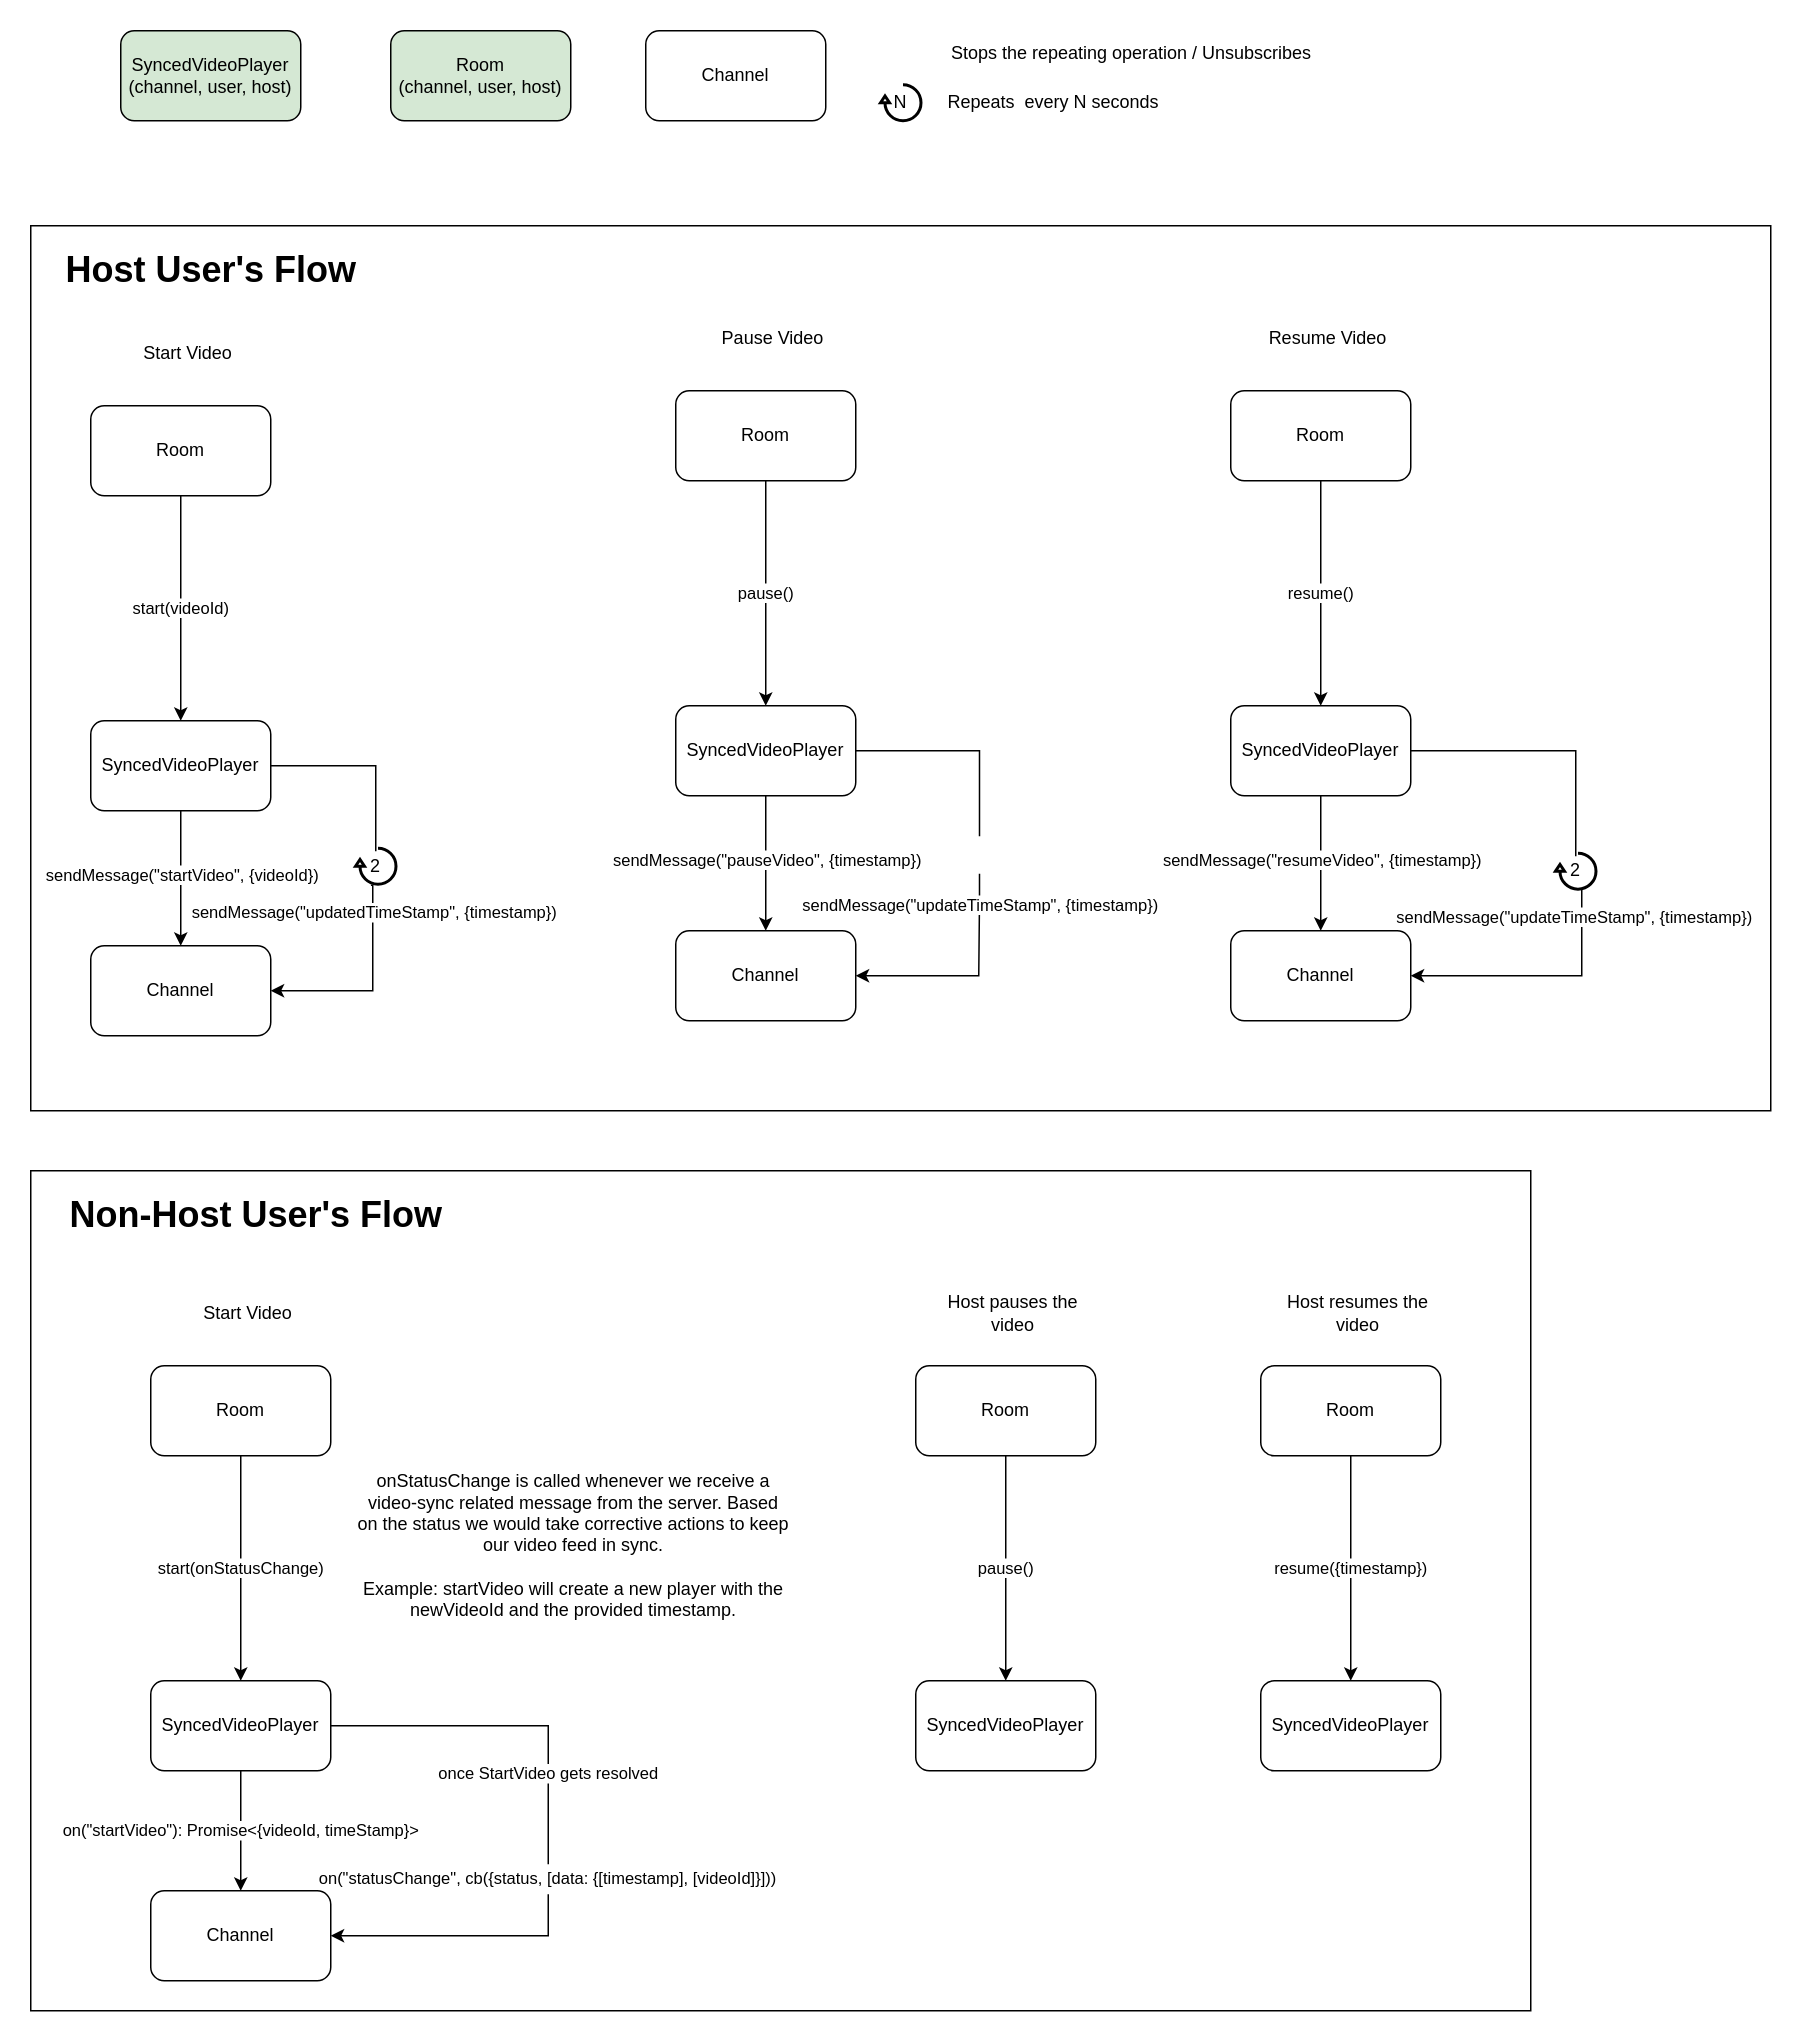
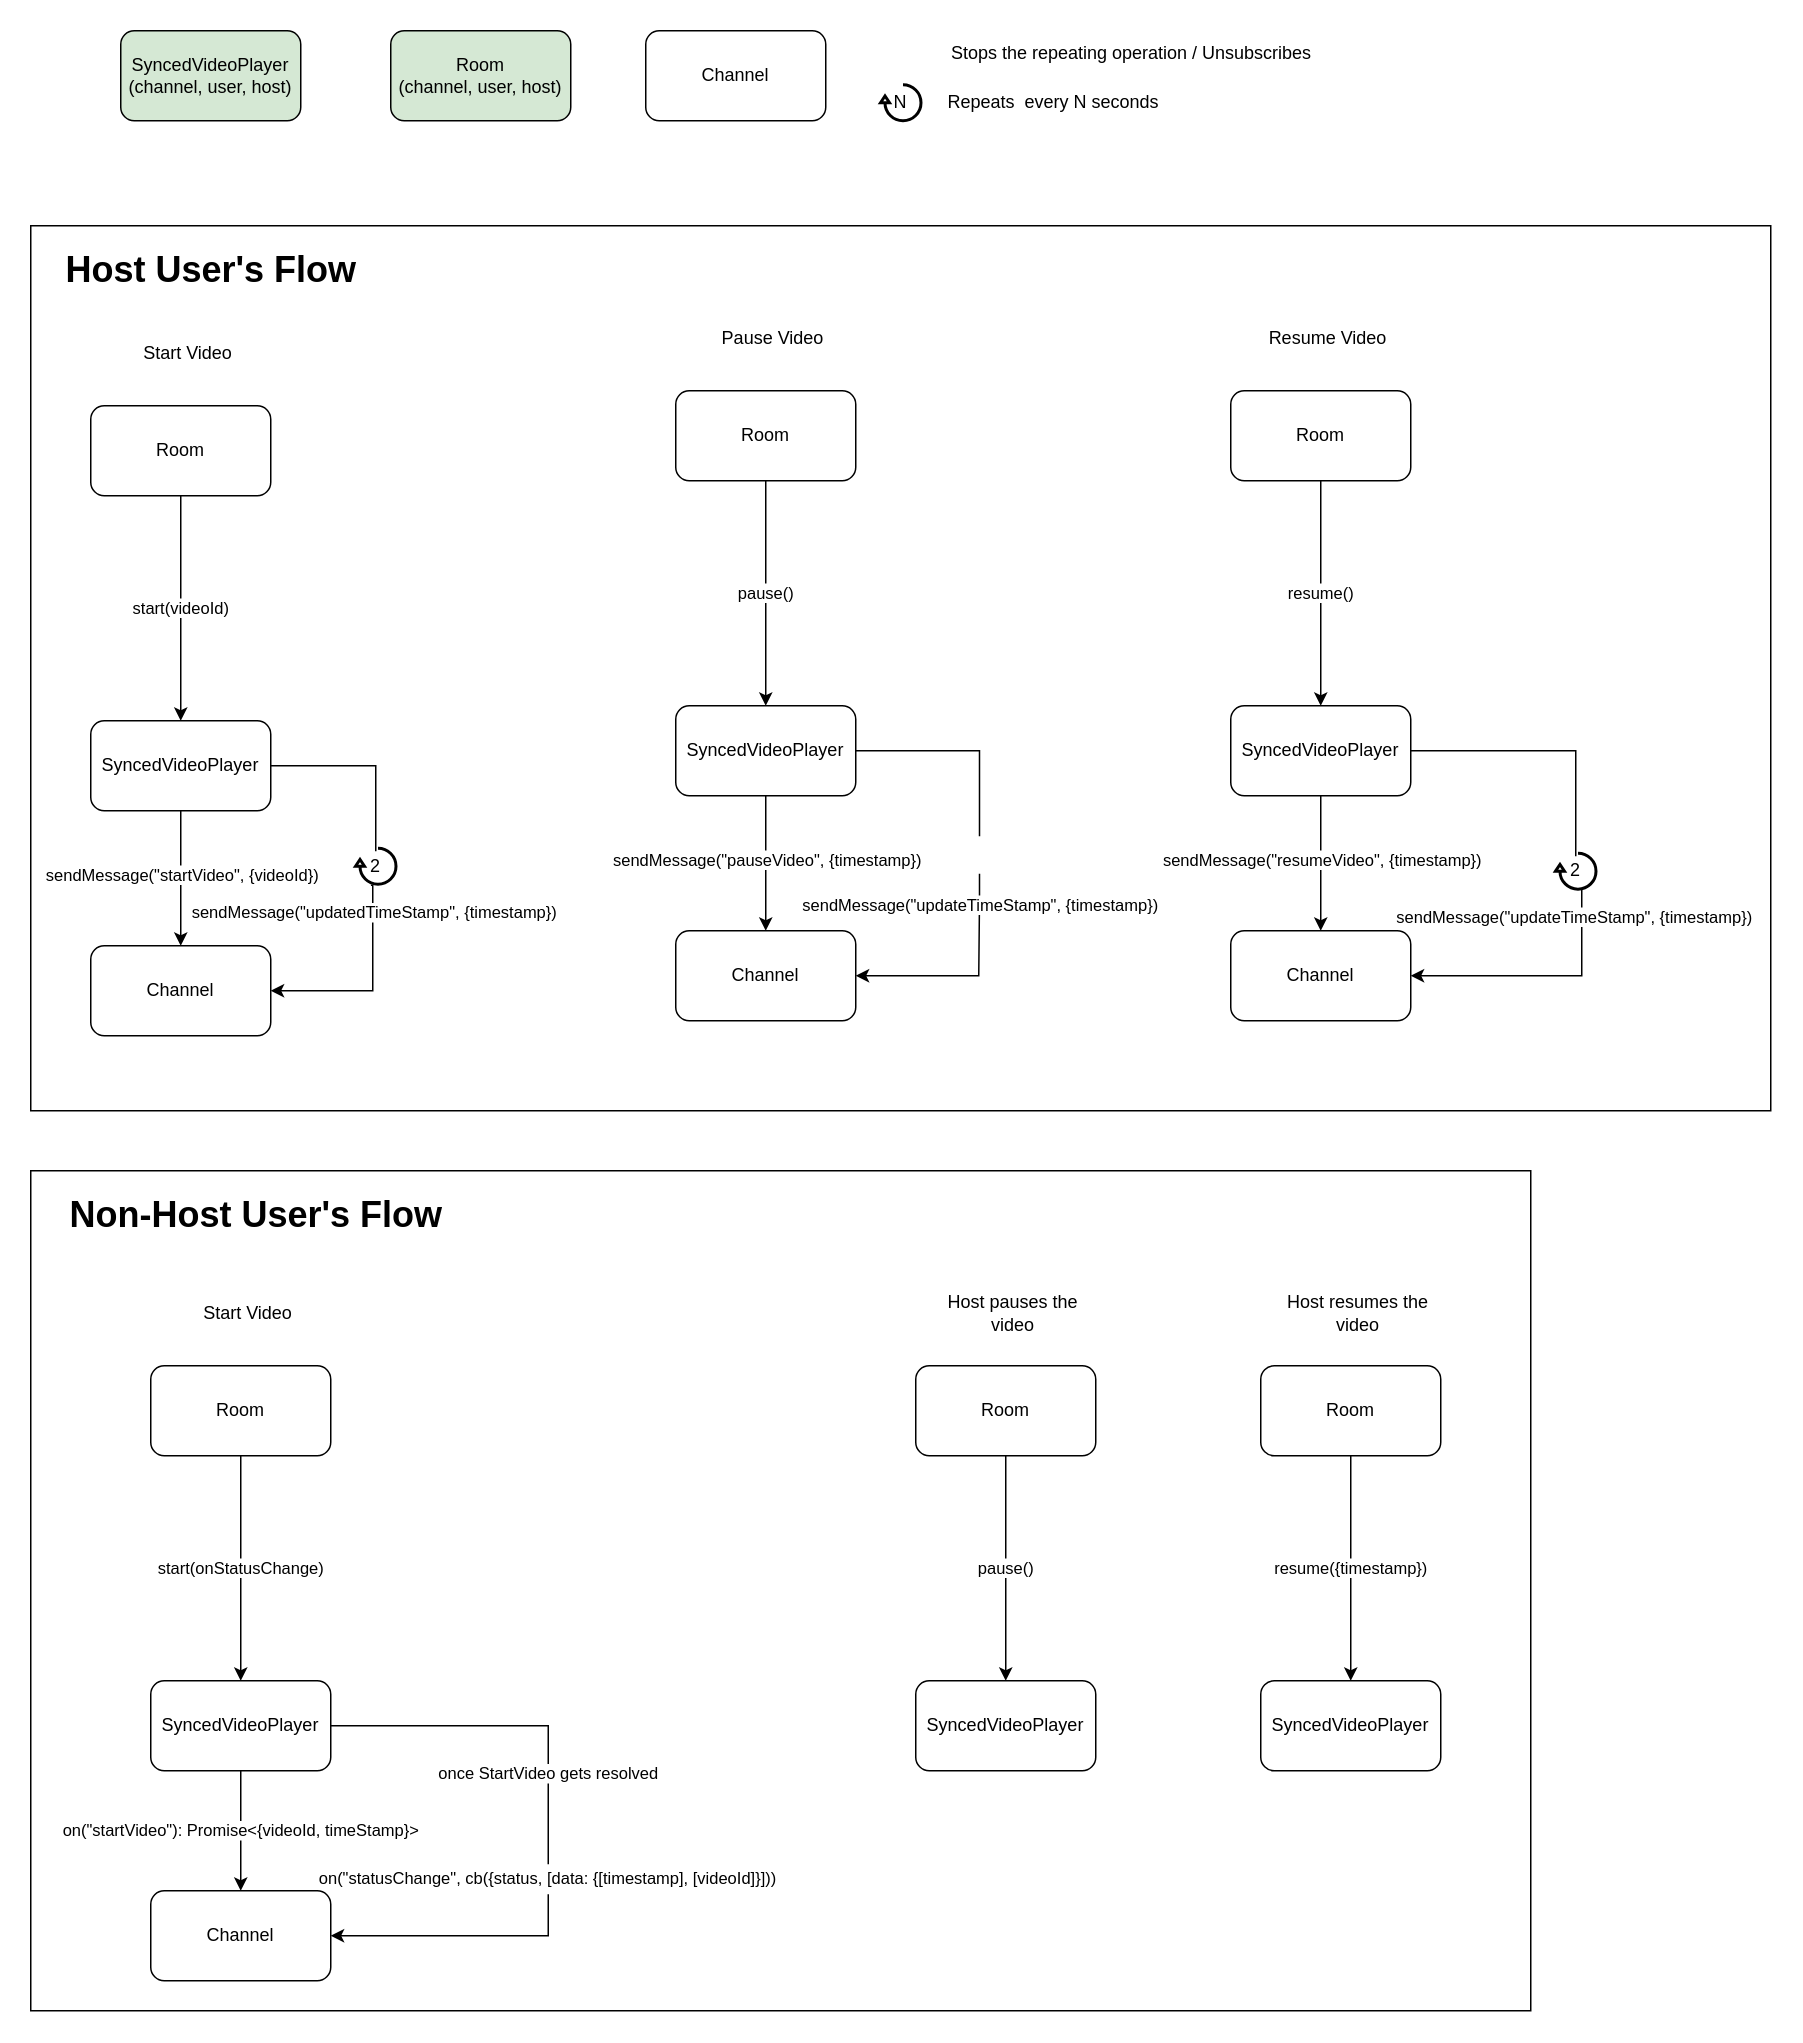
node "onStatusChange is called whenever we receive a video-sync related message from the server. Based on the status we would take corrective actions to keep our video feed in sync. Example: startVideo will create a new player with the newVideoId and the provided timestamp.": removed
